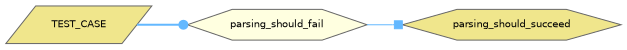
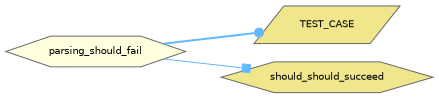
edge "TEST_CASE" -> "parsing_should_fail": reversed
node "parsing_should_succeed": label "parsing_should_succeed" -> "should_should_succeed"
